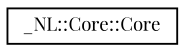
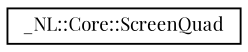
node "_NL::Core::Core": label "_NL::Core::Core" -> "_NL::Core::ScreenQuad"
